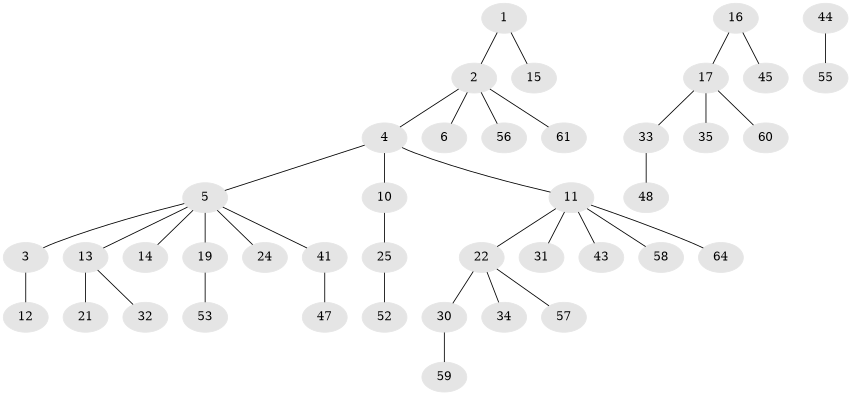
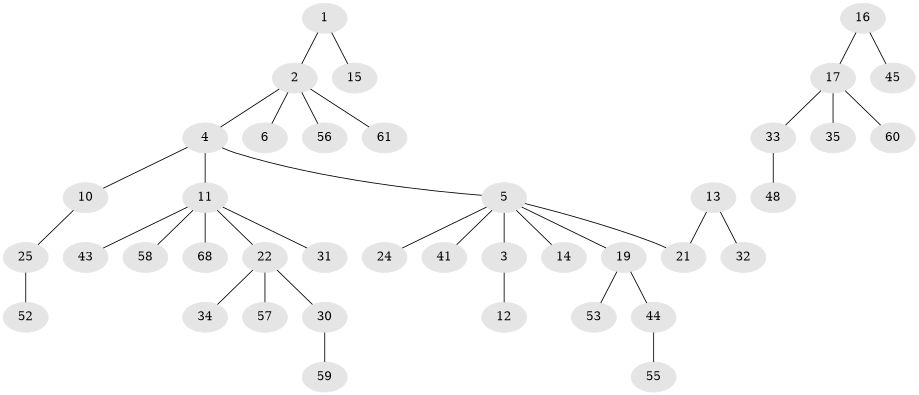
edge "5" -- "13": now "5" -- "21"
node "64": label "64" -> "68"
edge "19" -- "44": added
node "47": removed
